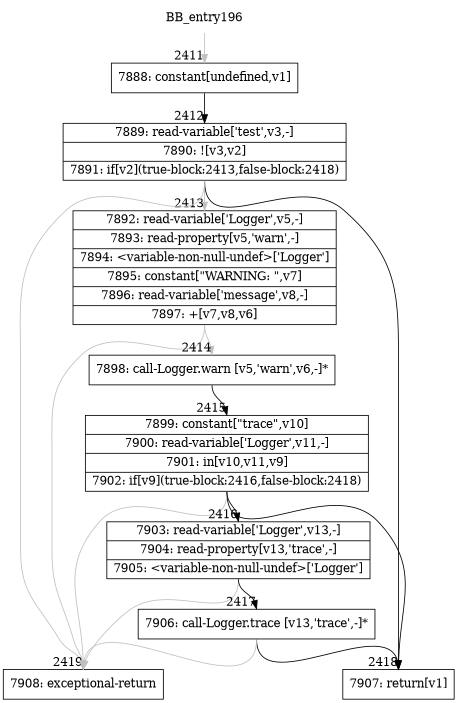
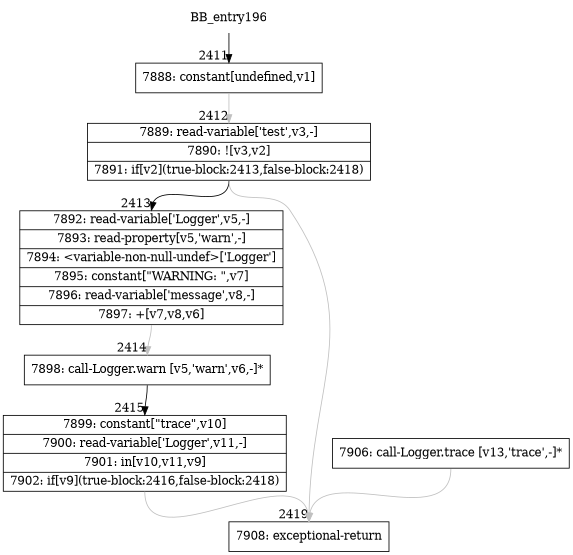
edge "BB_entry196" -> "7888: constant[undefined,v1]": color gray -> black
edge "7888: constant[undefined,v1]" -> "7889: read-variable['test',v3,-]": color black -> gray
edge "7889: read-variable['test',v3,-]" -> "7892: read-variable['Logger',v5,-]": color gray -> black
edge "7892: read-variable['Logger',v5,-]" -> "7908: exceptional-return": removed
node "7903: read-variable['Logger',v13,-]": removed
node "7907: return[v1]": removed
